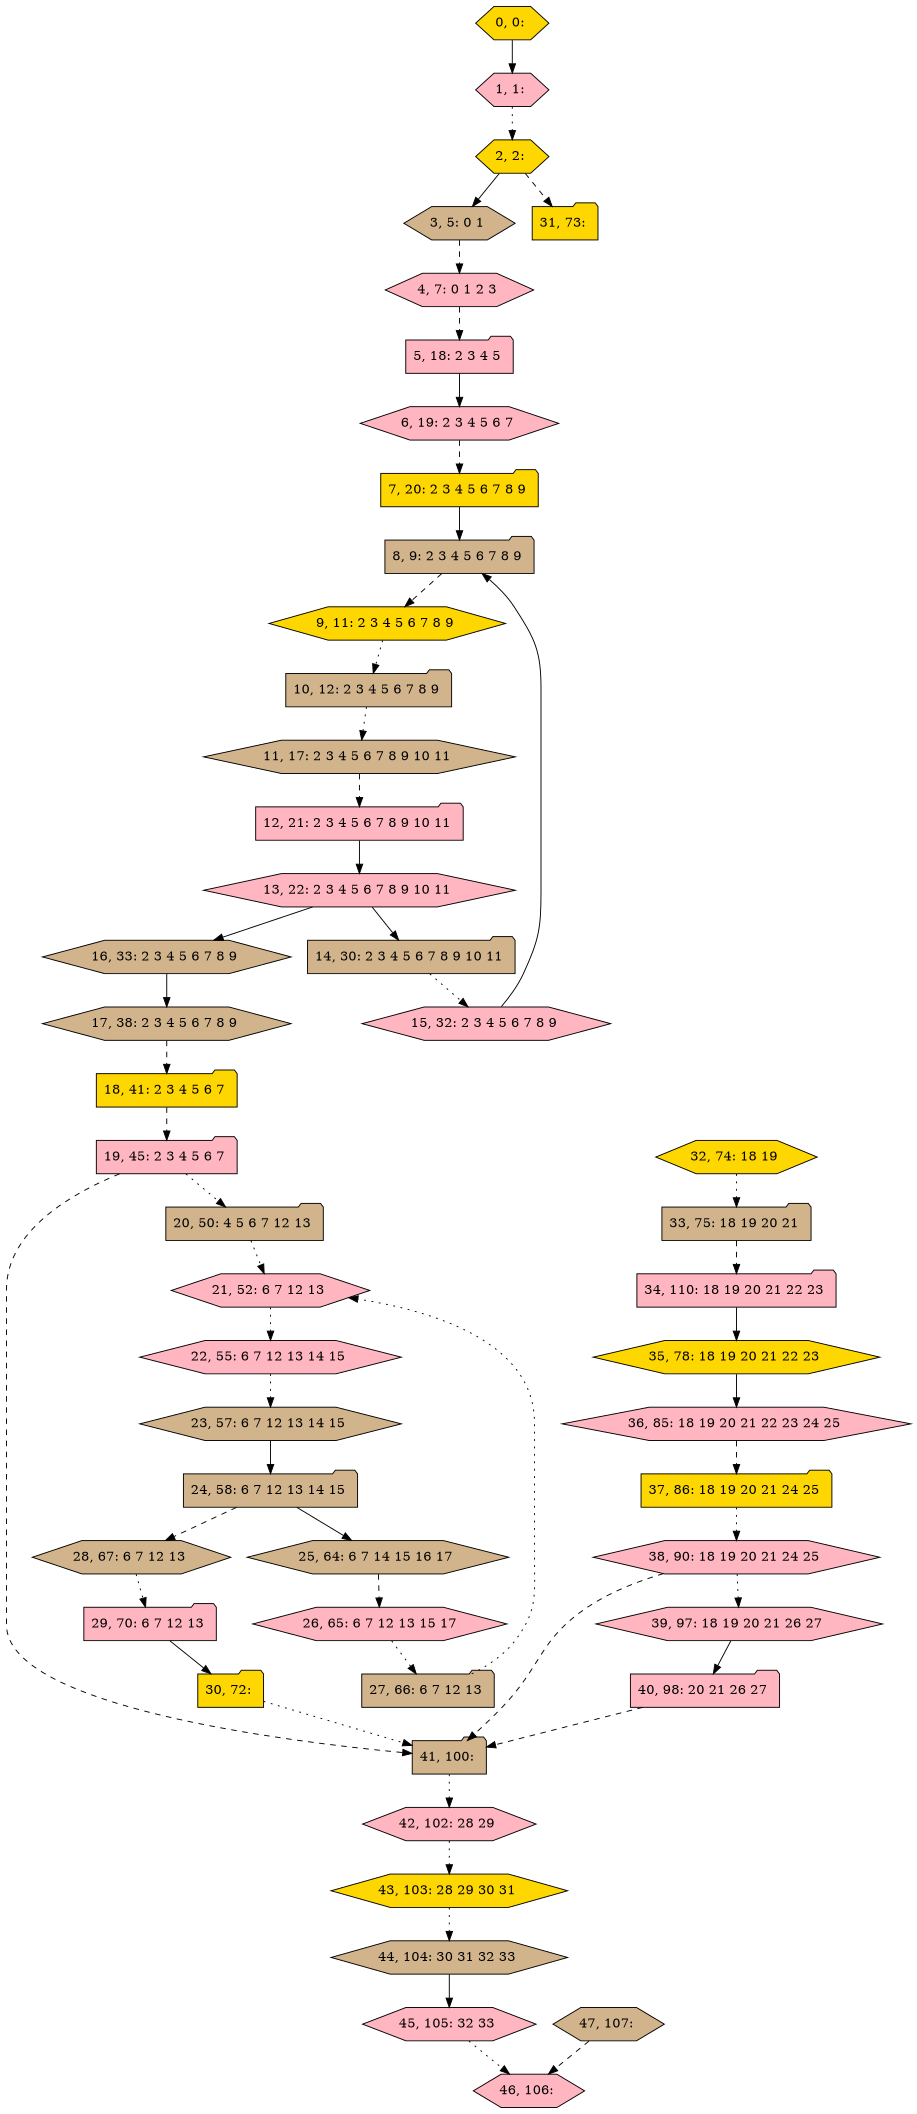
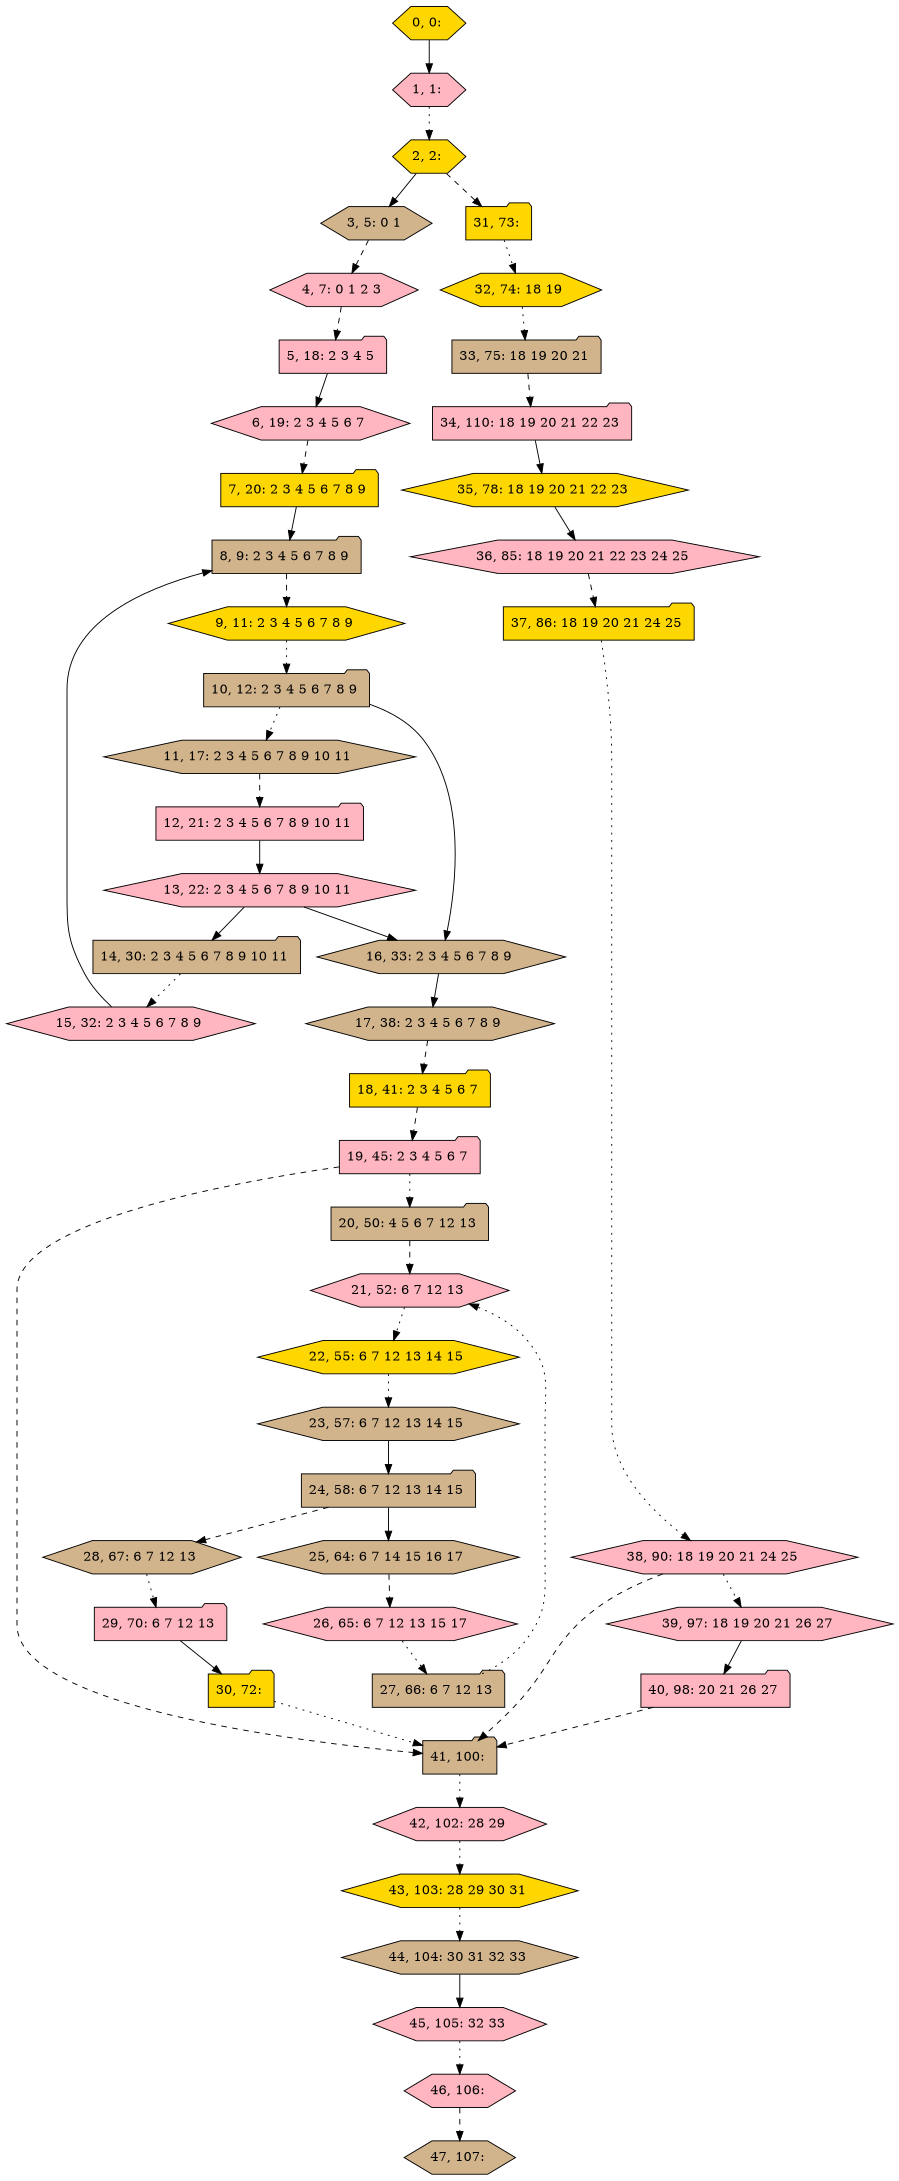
edge "31, 73:" -> "32, 74: 18 19": added
edge "10, 12: 2 3 4 5 6 7 8 9" -> "16, 33: 2 3 4 5 6 7 8 9": added
edge "20, 50: 4 5 6 7 12 13" -> "21, 52: 6 7 12 13": style dotted -> dashed
node "22, 55: 6 7 12 13 14 15": fillcolor lightpink -> gold
edge "47, 107:" -> "46, 106:": reversed
